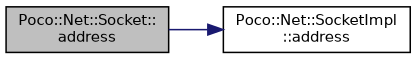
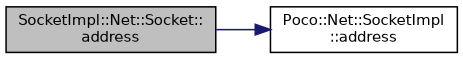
node "Poco::Net::Socket:: address": label "Poco::Net::Socket:: address" -> "SocketImpl::Net::Socket:: address"
